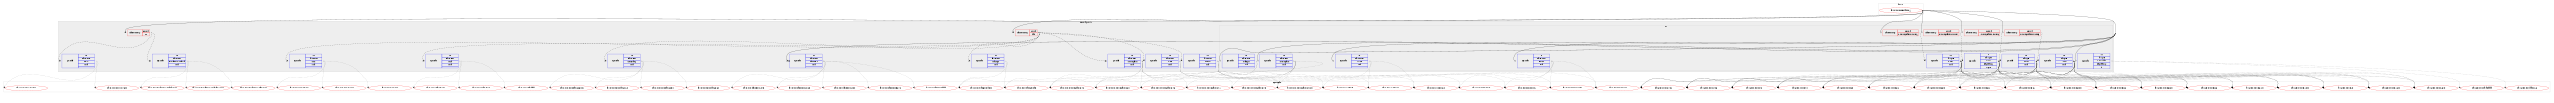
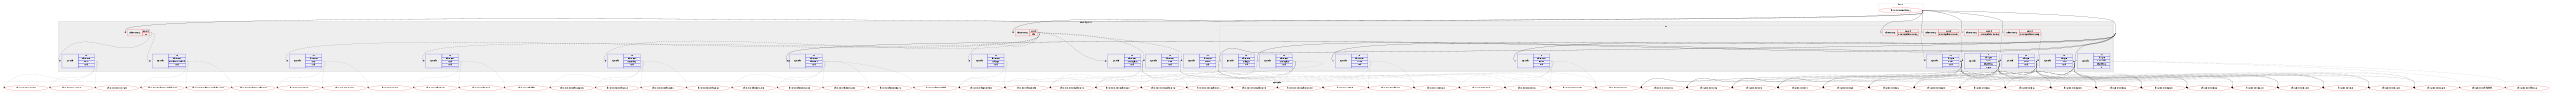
node "dev-python/sphinx-1.2.2-r1": added
node "dev-python/urllib3-1.22": label "dev-python/urllib3-1.22" -> "dev-python/positive3-1.22"
node "dev-lang/python-2.7.16": label "dev-lang/python-2.7.16" -> "dev-sphinx/python-2.7.16"
